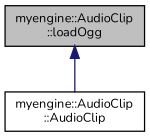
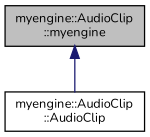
node "myengine::AudioClip ::loadOgg": label "myengine::AudioClip ::loadOgg" -> "myengine::AudioClip ::myengine"
